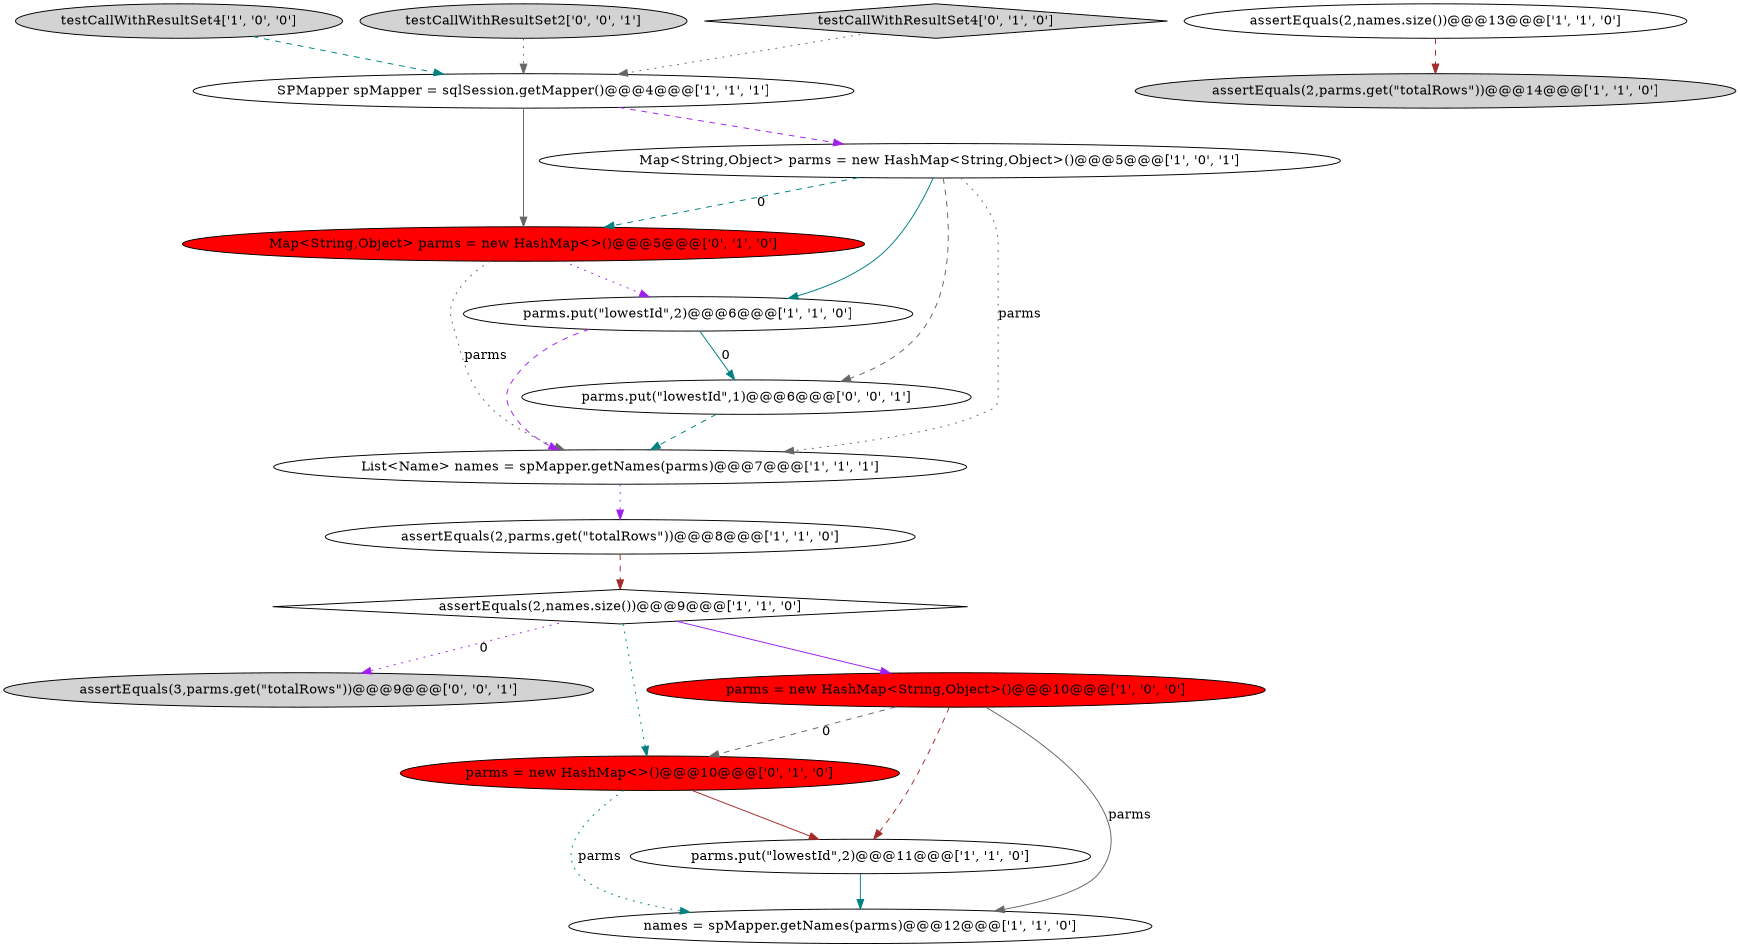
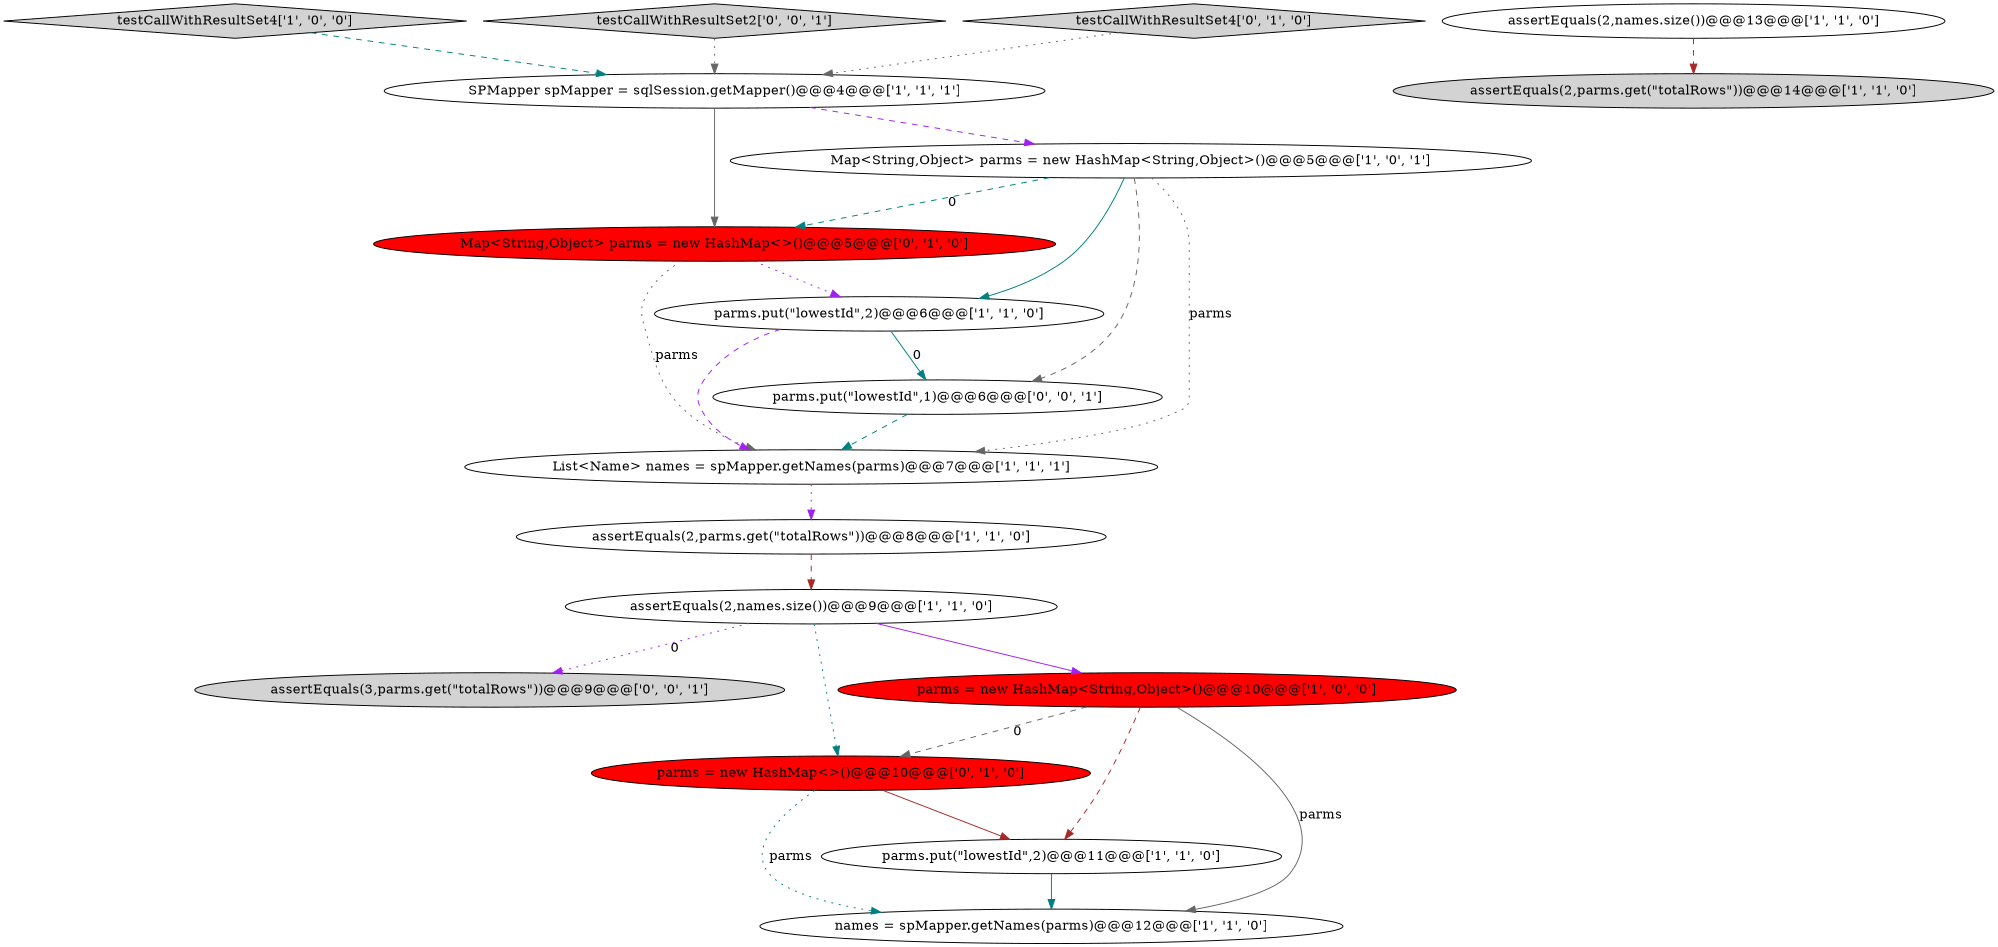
node "testCallWithResultSet4['1', '0', '0']": shape ellipse -> diamond
node "testCallWithResultSet2['0', '0', '1']": shape ellipse -> diamond
node "assertEquals(2,names.size())@@@9@@@['1', '1', '0']": shape diamond -> ellipse
